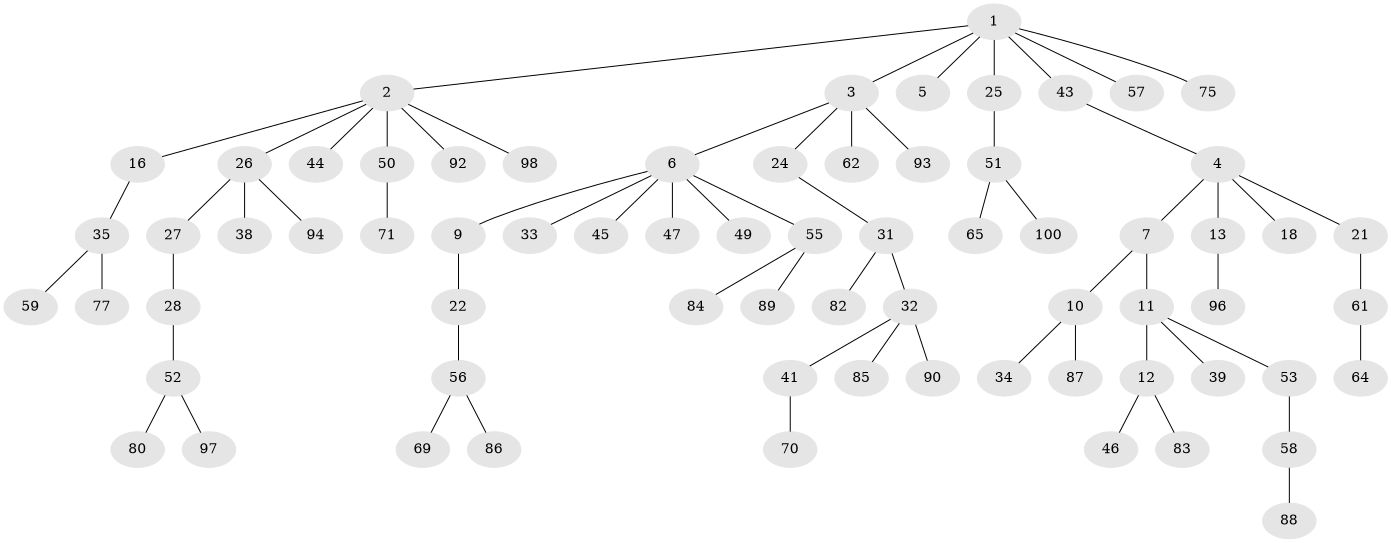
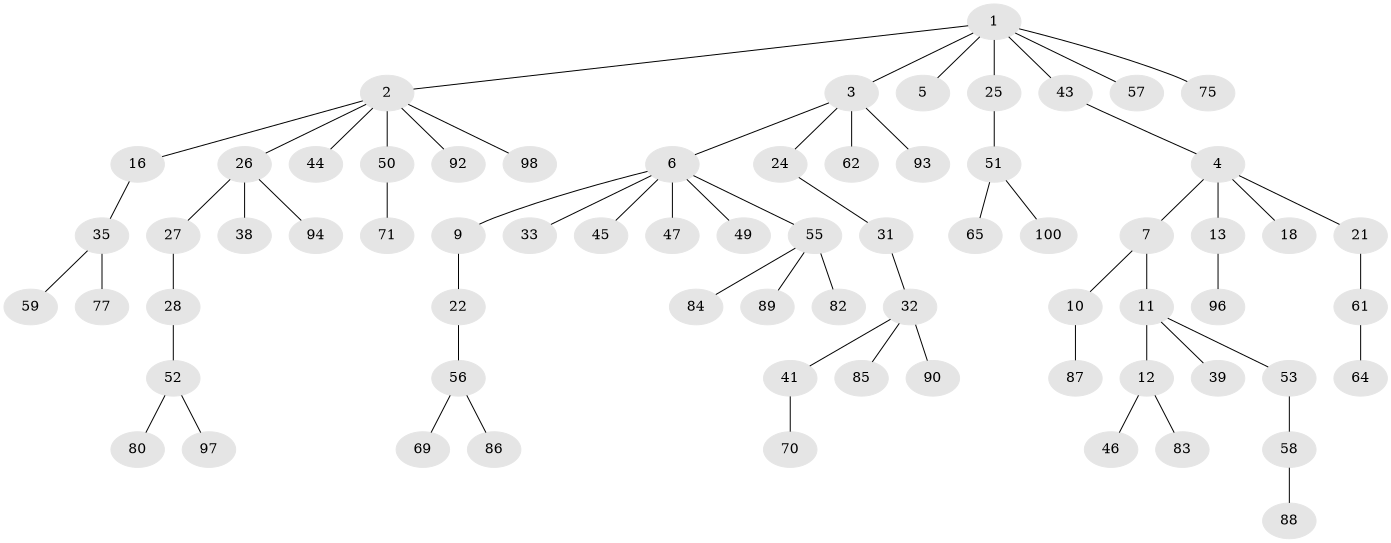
edge "31" -- "82": now "55" -- "82"
node "34": removed
